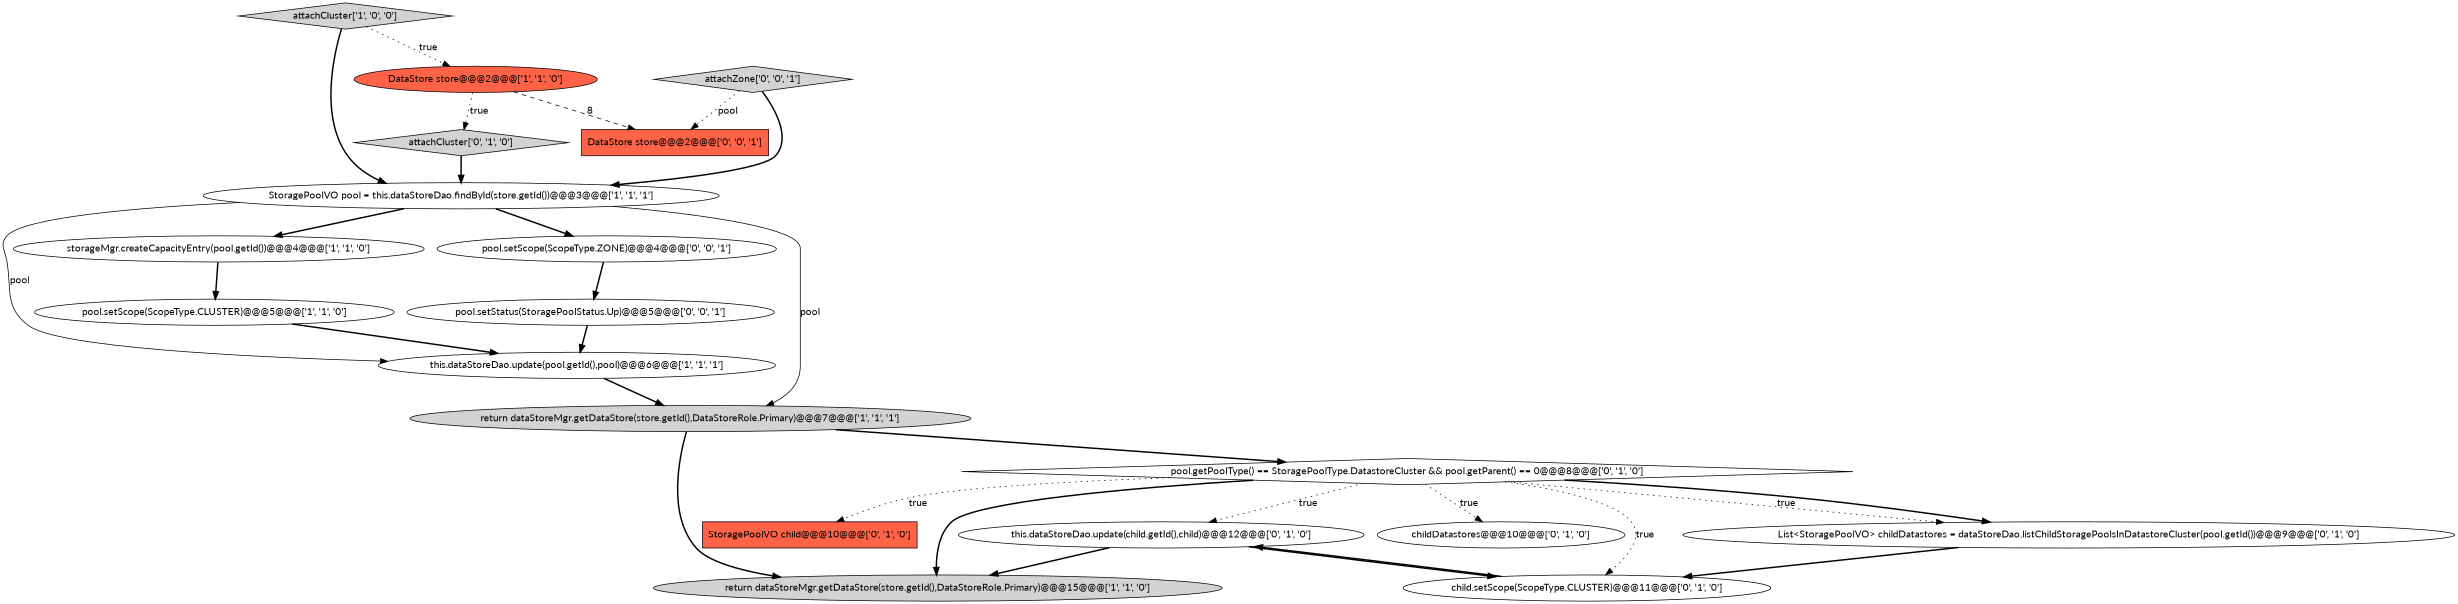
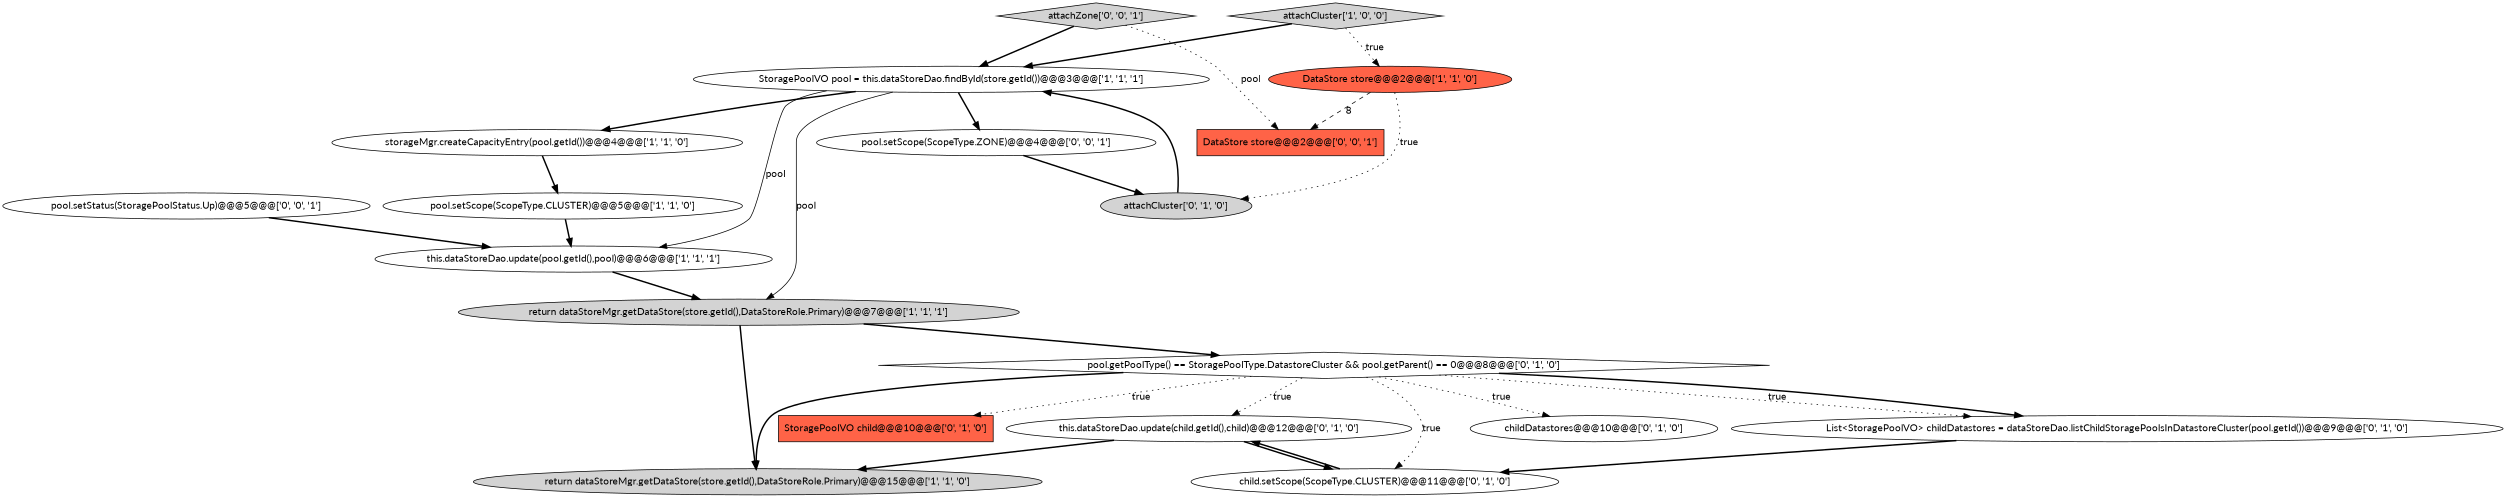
node "attachCluster['0', '1', '0']": shape diamond -> ellipse
edge "pool.setScope(ScopeType.ZONE)@@@4@@@['0', '0', '1']" -> "pool.setStatus(StoragePoolStatus.Up)@@@5@@@['0', '0', '1']": now "pool.setScope(ScopeType.ZONE)@@@4@@@['0', '0', '1']" -> "attachCluster['0', '1', '0']"
